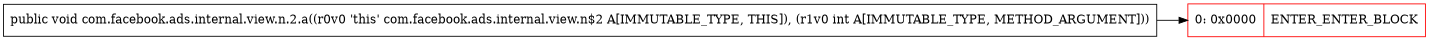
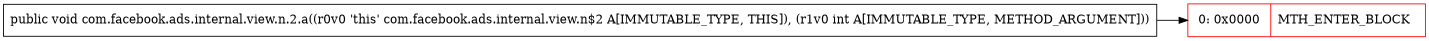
node "0: 0x0000": text "ENTER_ENTER_BLOCK" -> "MTH_ENTER_BLOCK"
